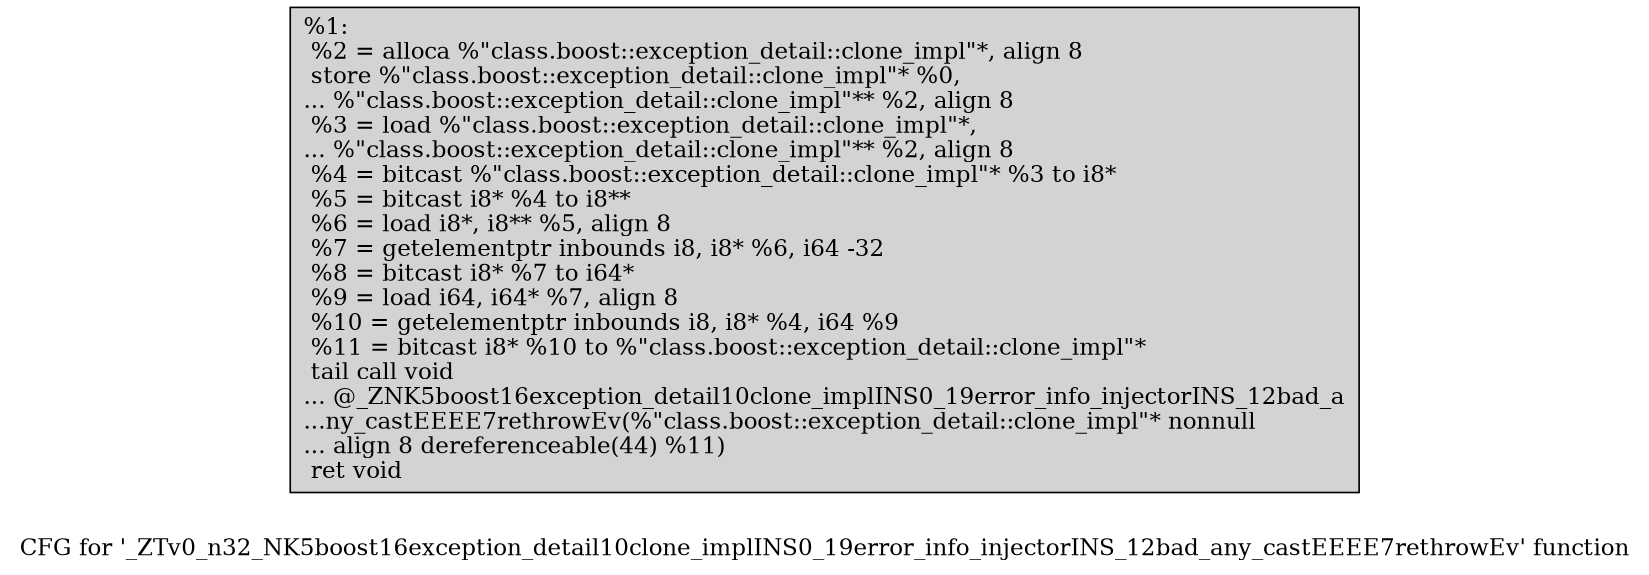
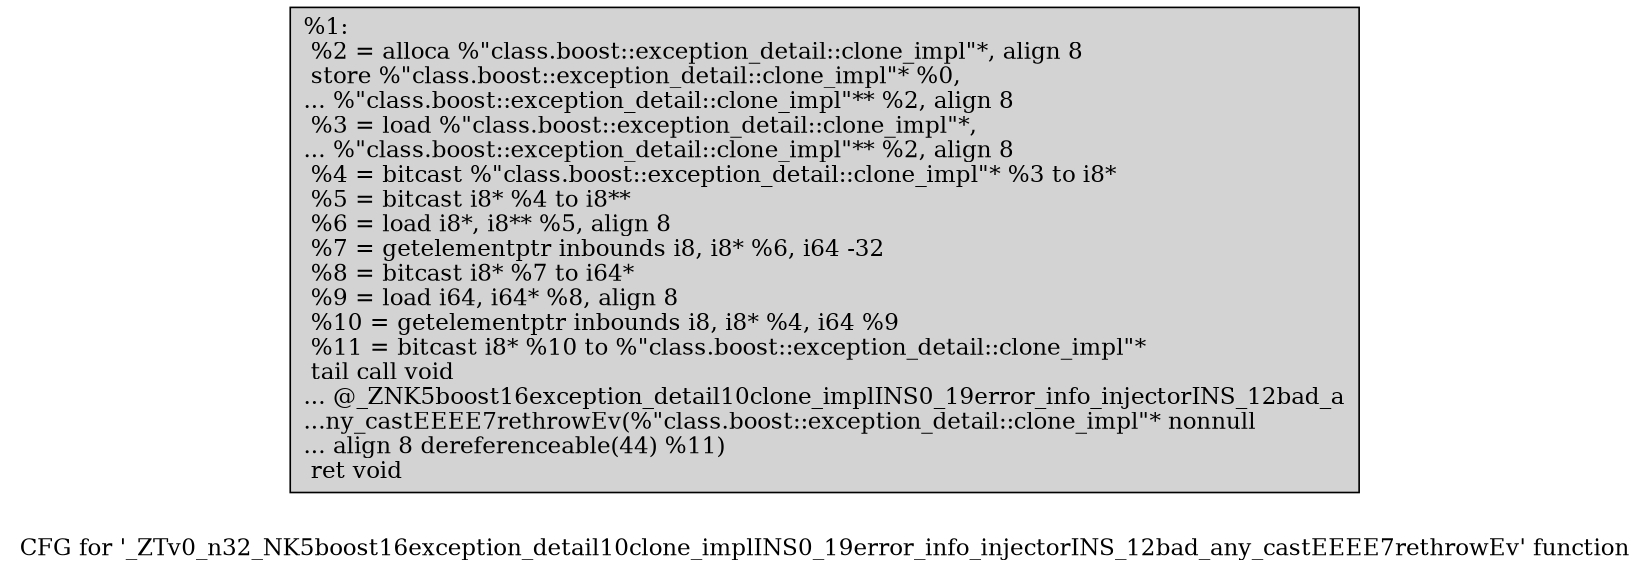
node "%1:": text "%9 = load i64, i64* %7, align 8" -> "%9 = load i64, i64* %8, align 8"
